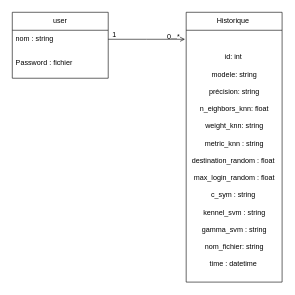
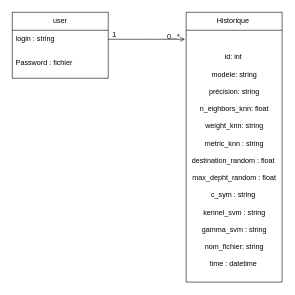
node "nom : string": label "nom : string" -> "login : string"
node "id: int modele: string précision: string n_eighbors_knn: float weight_knn: string metric_knn : string destination_random : float max_login_random : float c_sym : string kennel_svm : string gamma_svm : string nom_fichier: string time : datetime": label "id: int modele: string précision: string n_eighbors_knn: float weight_knn: string metric_knn : string destination_random : float max_login_random : float c_sym : string kennel_svm : string gamma_svm : string nom_fichier: string time : datetime" -> "id: int modele: string précision: string n_eighbors_knn: float weight_knn: string metric_knn : string destination_random : float max_depht_random : float c_sym : string kennel_svm : string gamma_svm : string nom_fichier: string time : datetime"
